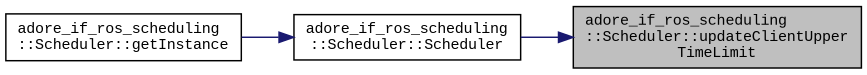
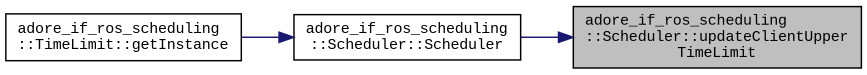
node "adore_if_ros_scheduling ::Scheduler::getInstance": label "adore_if_ros_scheduling ::Scheduler::getInstance" -> "adore_if_ros_scheduling ::TimeLimit::getInstance"
